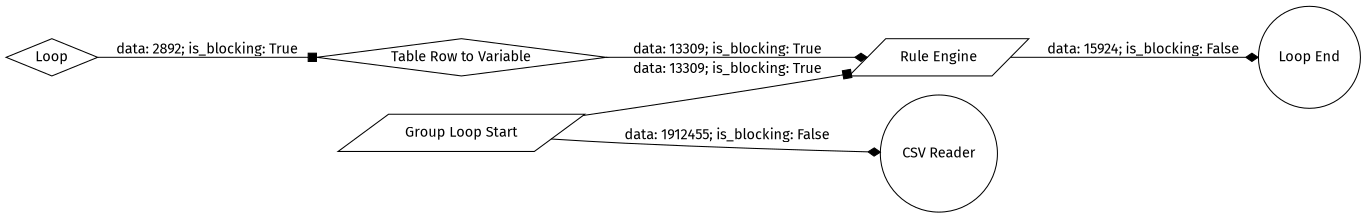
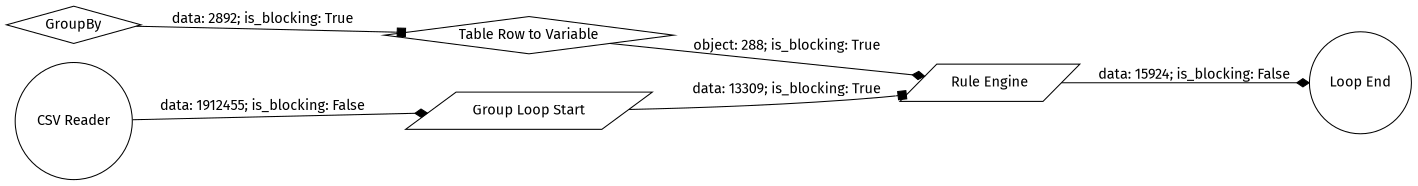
edge "Table Row to Variable" -> "Rule Engine": label "data: 13309; is_blocking: True" -> "object: 288; is_blocking: True"
node "Loop": label "Loop" -> "GroupBy"
edge "Group Loop Start" -> "CSV Reader": reversed
